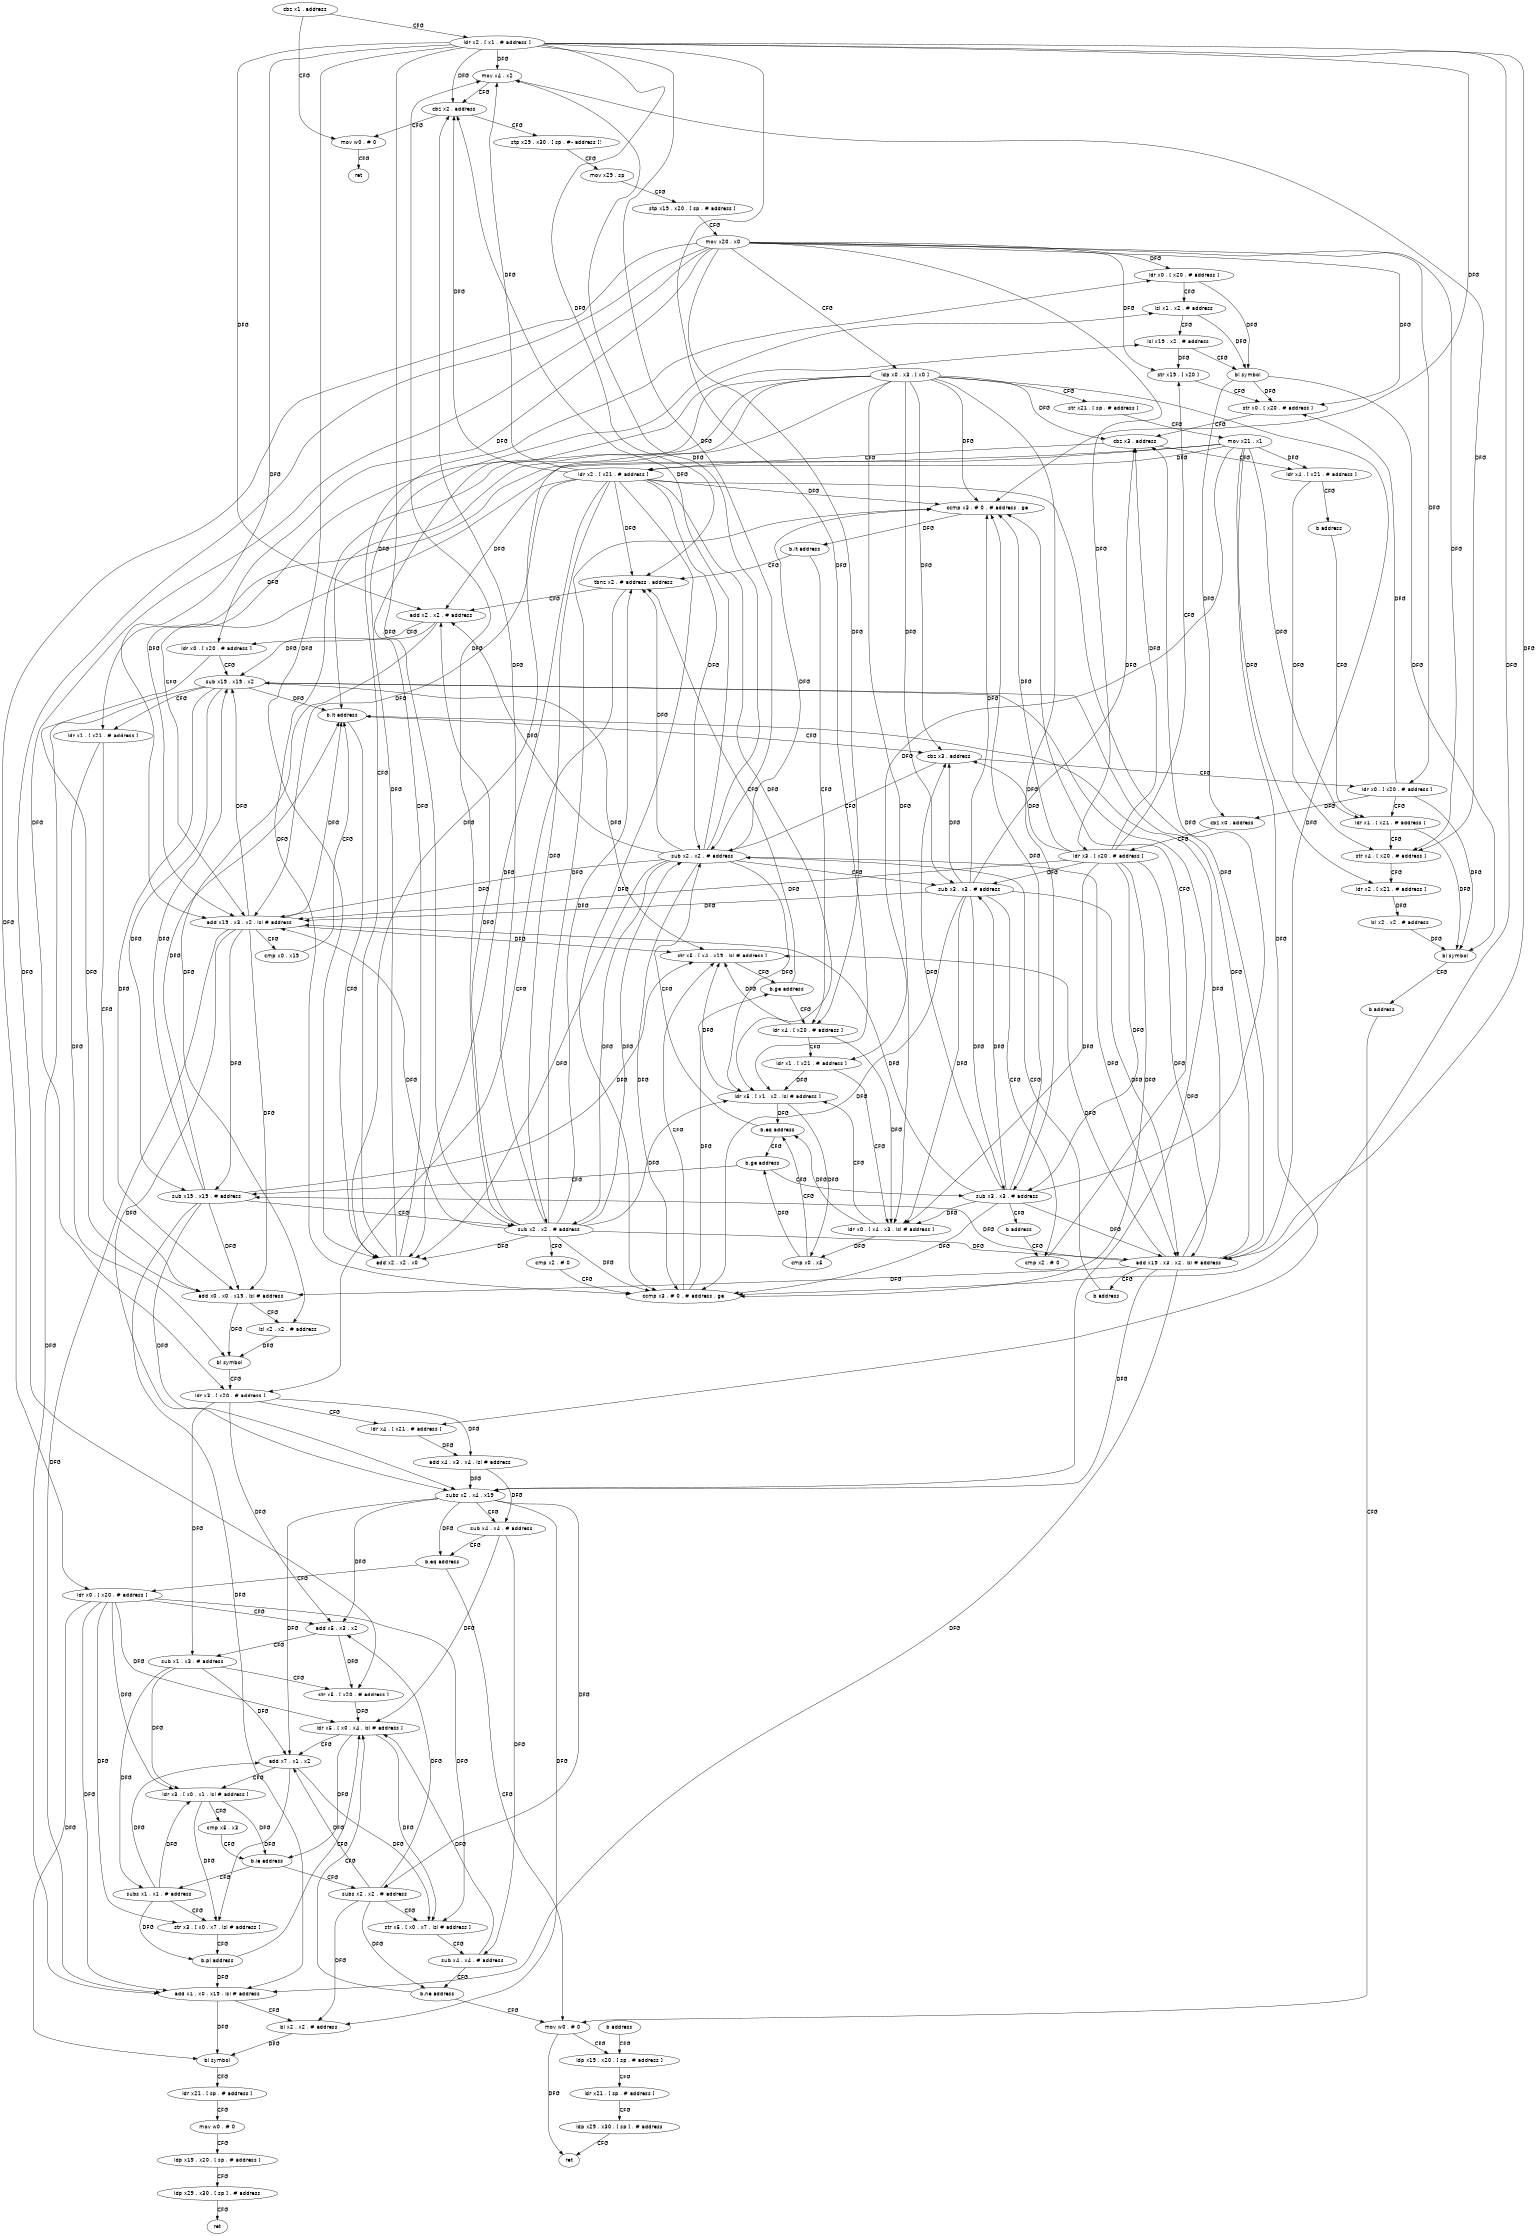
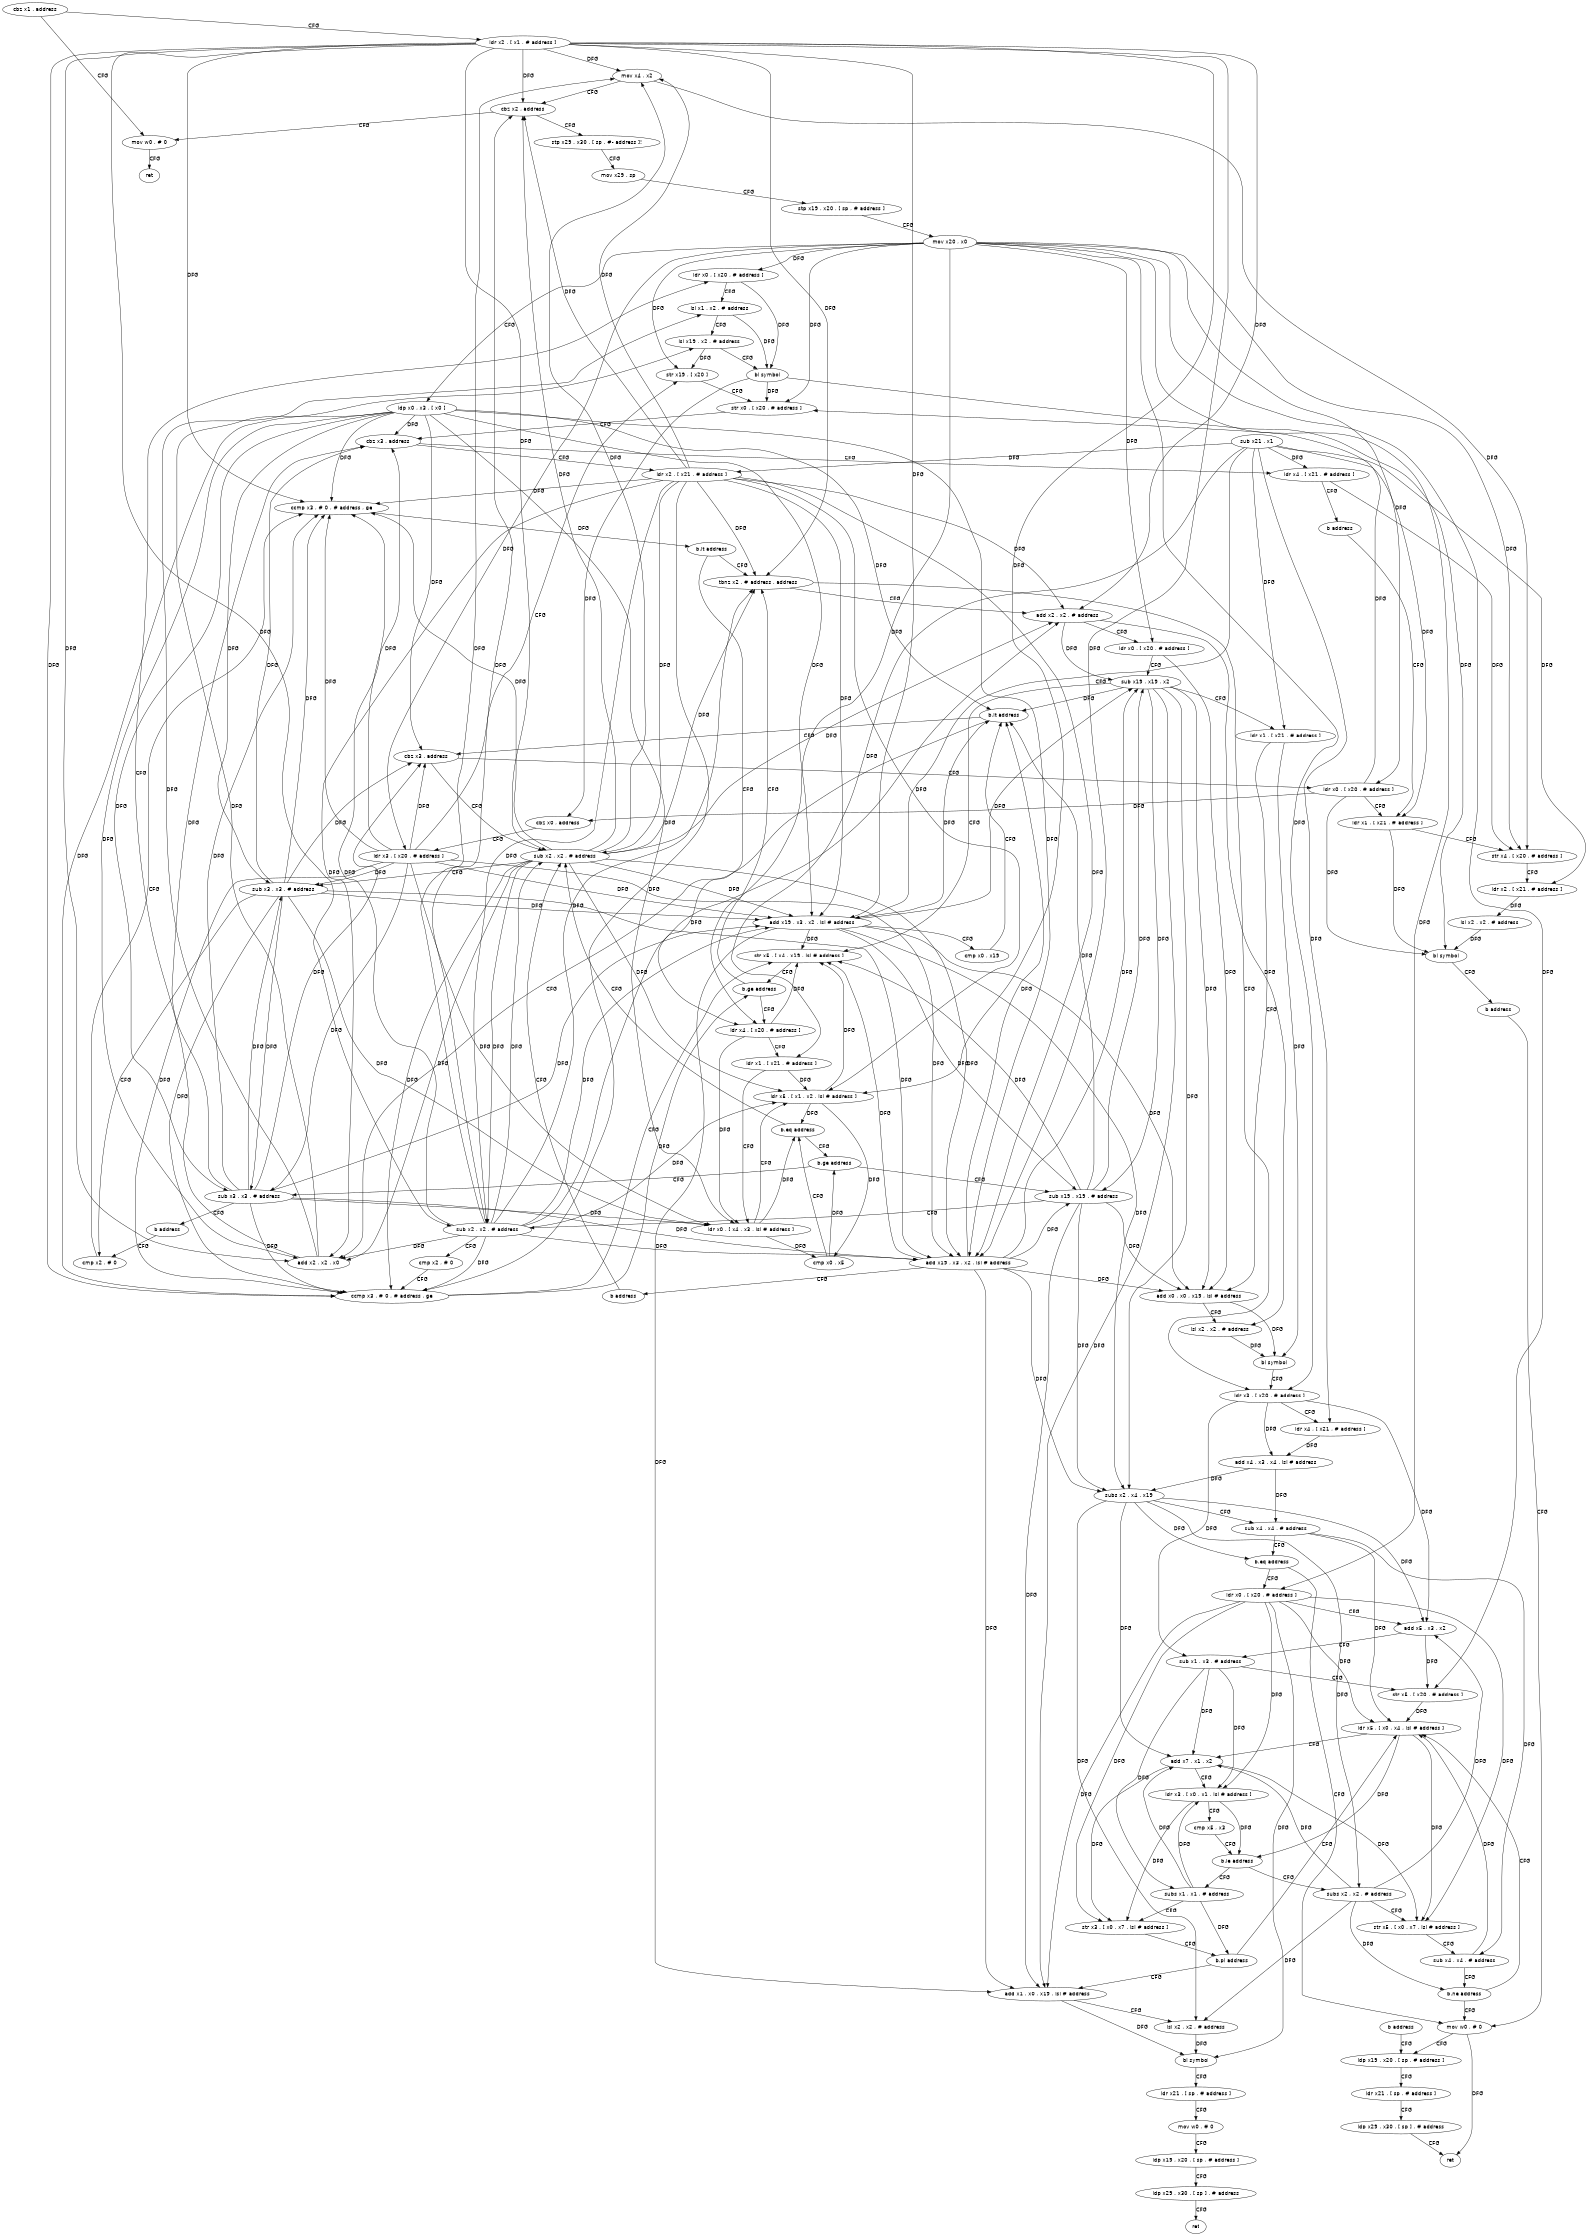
node "str x21 , [ sp , # address ]": removed
node "mov x21 , x1": label "mov x21 , x1" -> "sub x21 , x1"
edge "sub x19 , x19 , x2" -> "str x5 , [ x4 , x19 , lsl # address ]": label "DFG" -> "CFG"
edge "b.pl address" -> "add x1 , x0 , x19 , lsl # address": label "DFG" -> "CFG"
